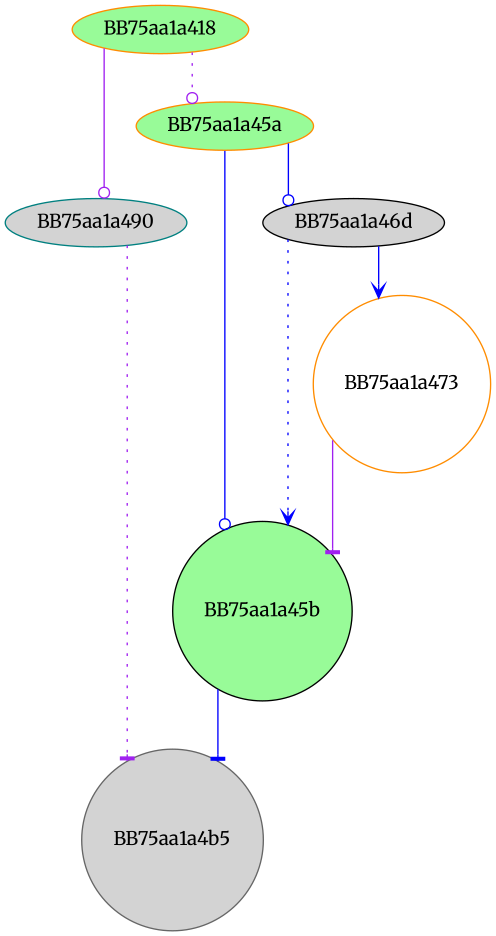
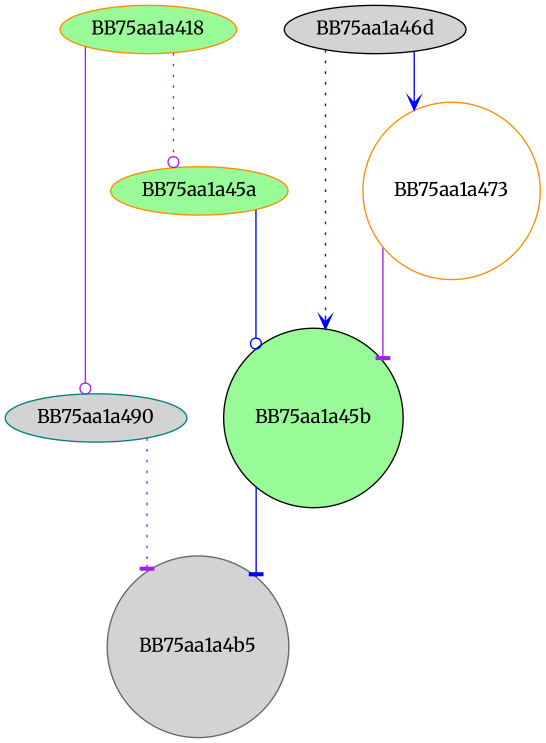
edge "BB75aa1a45a" -> "BB75aa1a46d": removed
